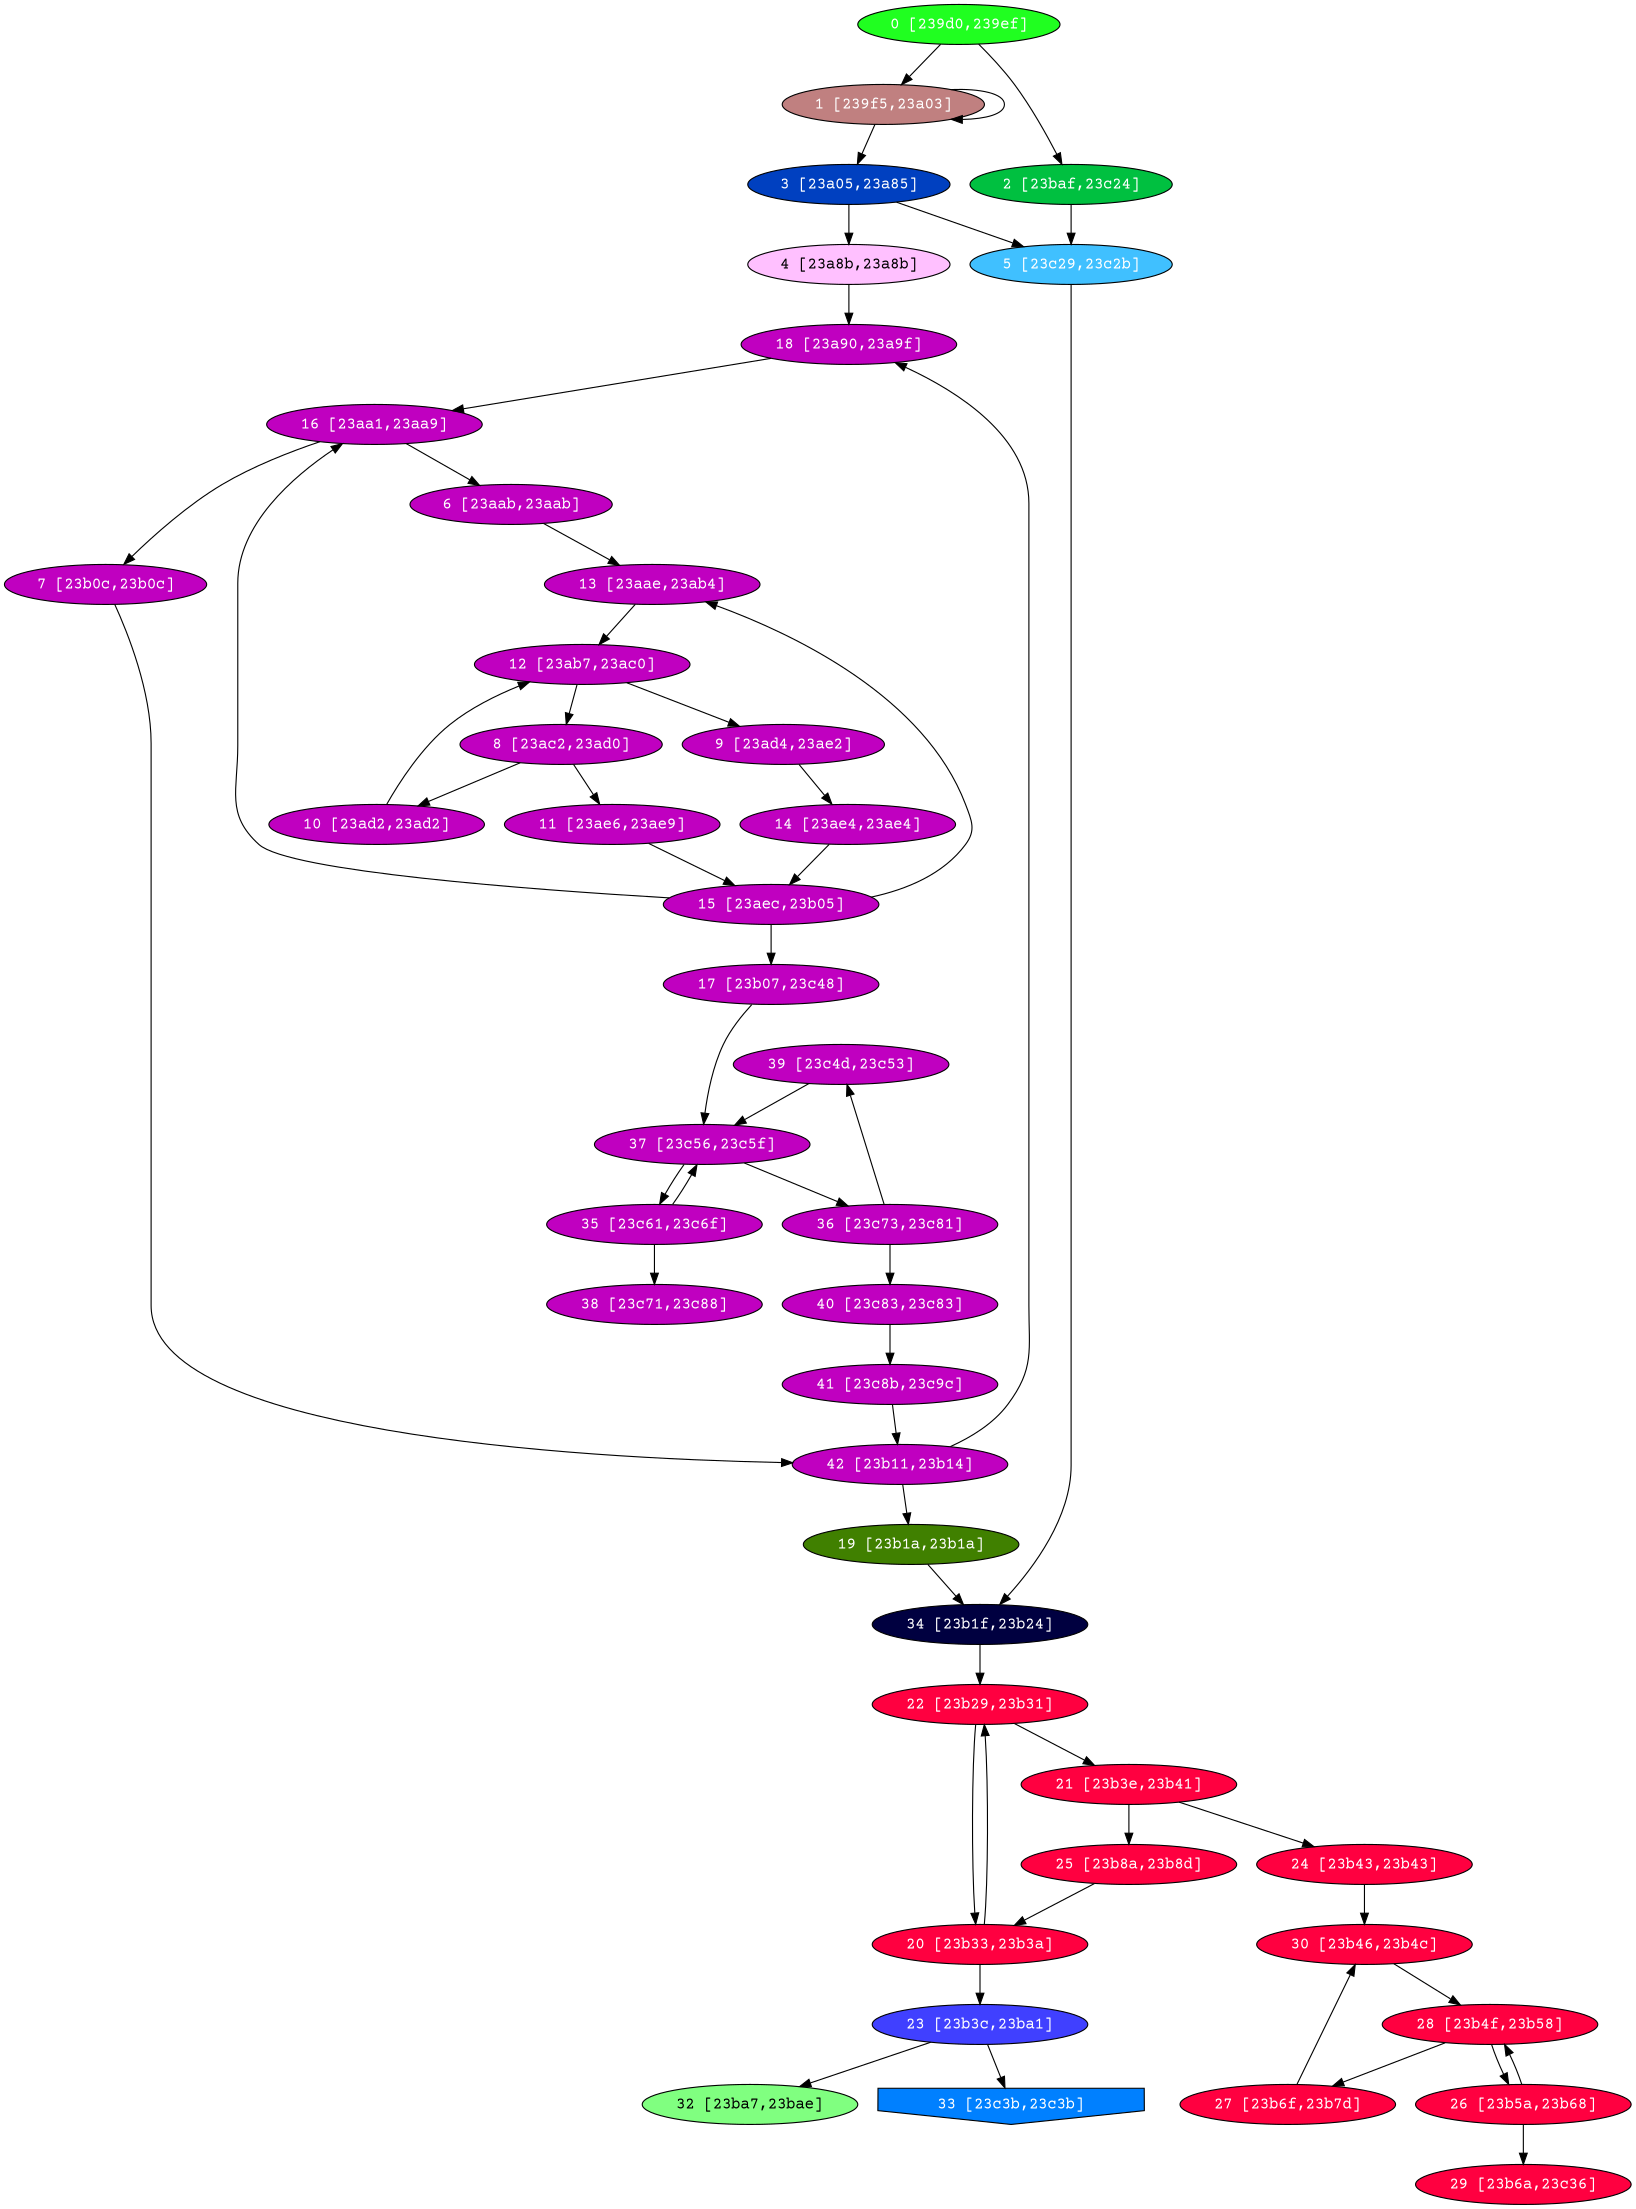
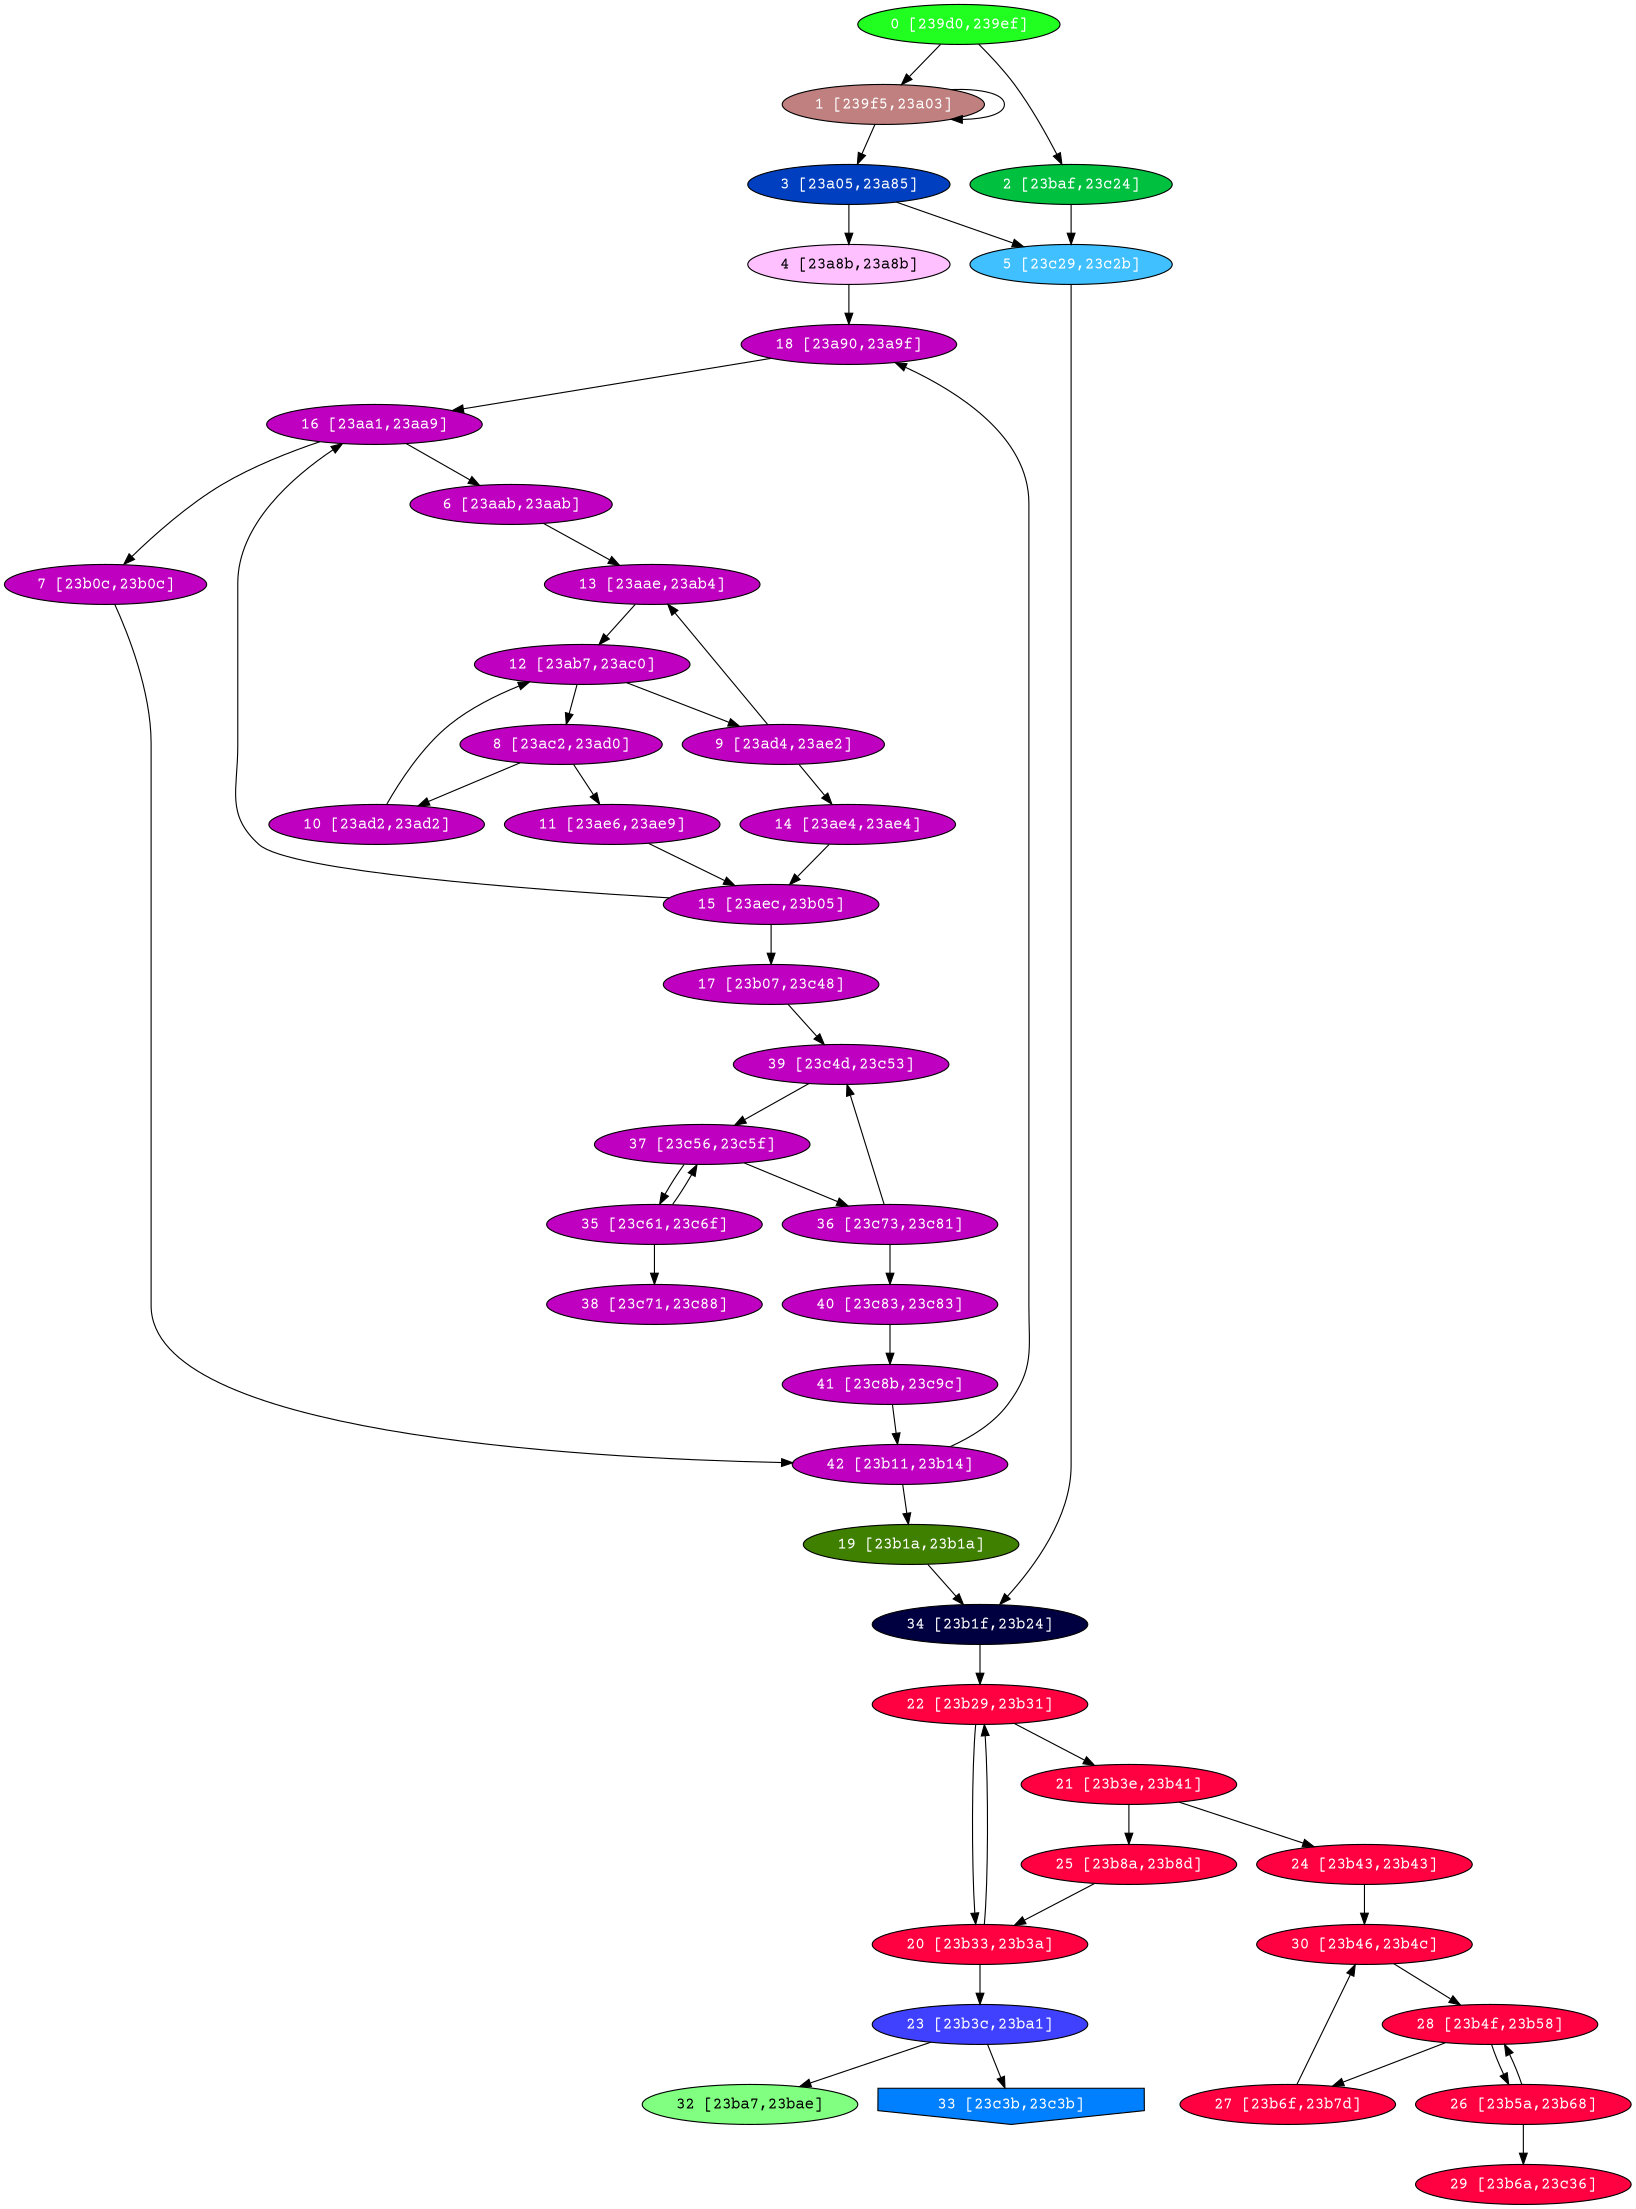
edge "15 [23aec,23b05]" -> "13 [23aae,23ab4]": now "9 [23ad4,23ae2]" -> "13 [23aae,23ab4]"
edge "17 [23b07,23c48]" -> "37 [23c56,23c5f]": now "17 [23b07,23c48]" -> "39 [23c4d,23c53]"
